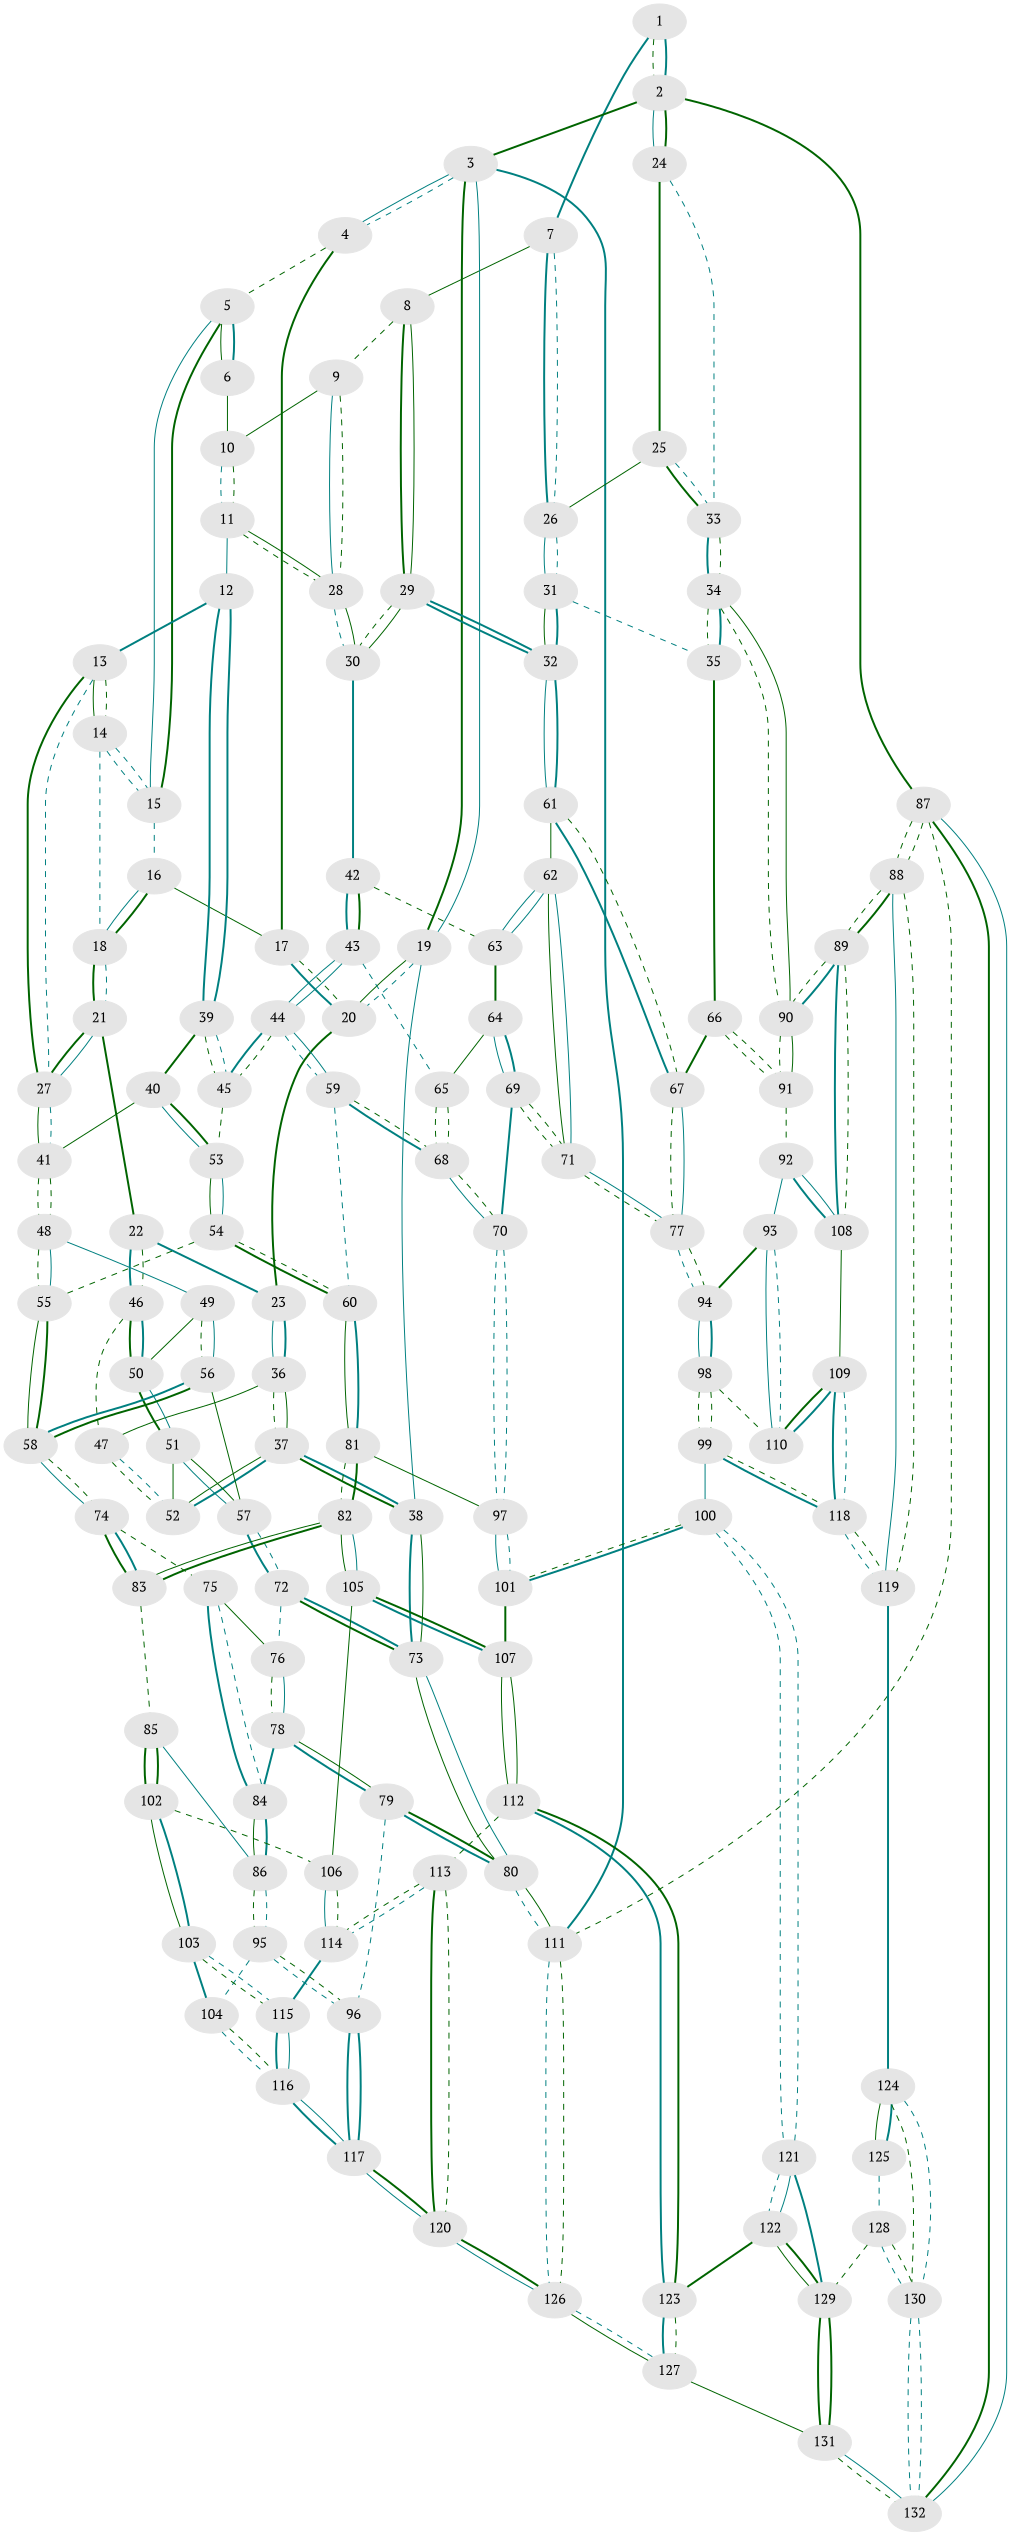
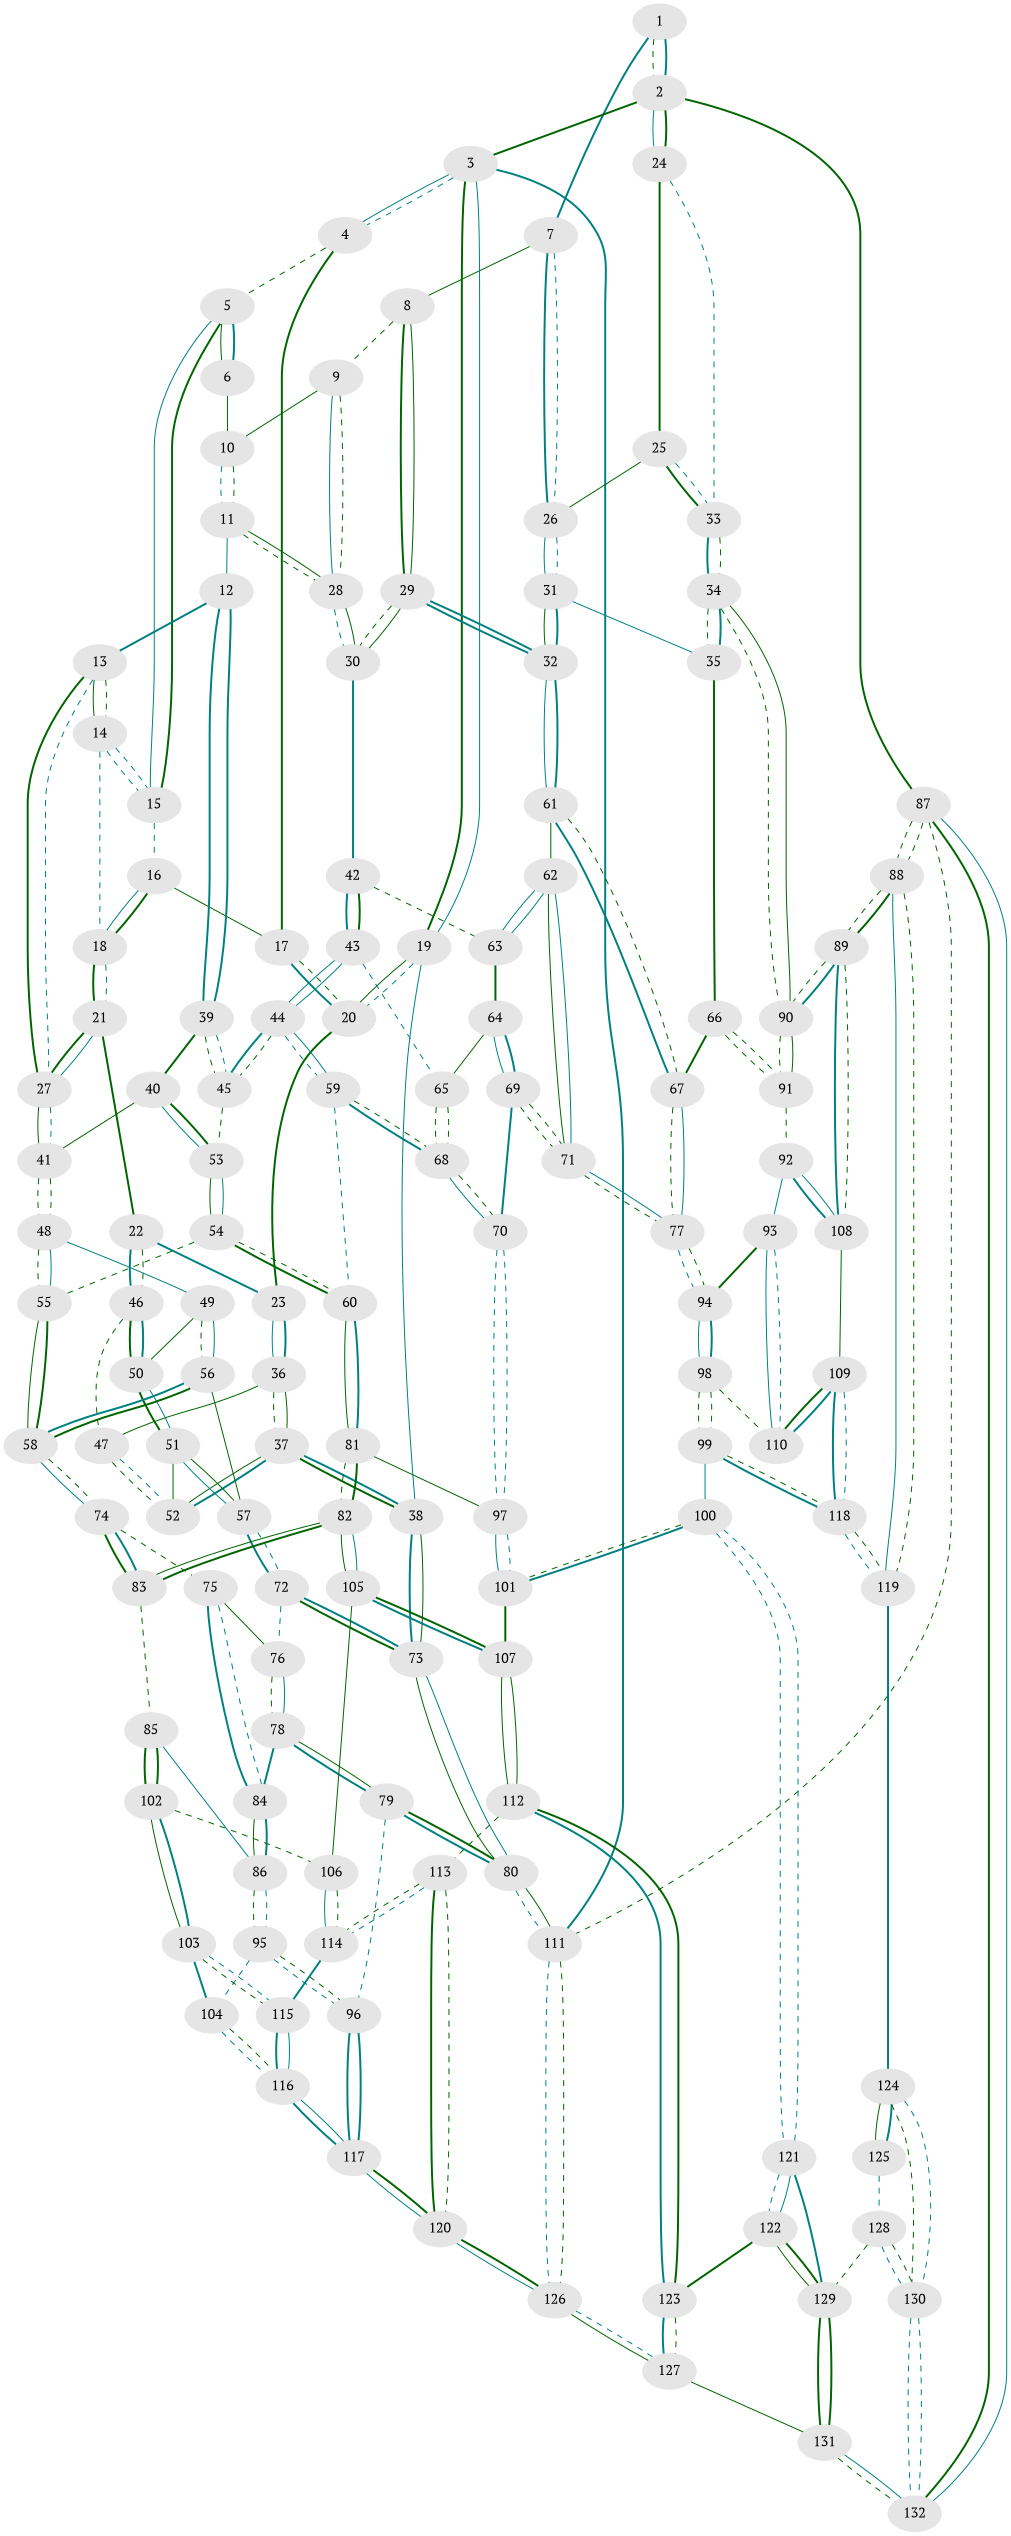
edge "31" -- "35": style dashed -> solid
